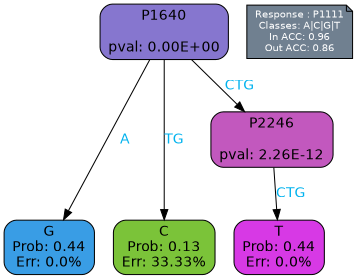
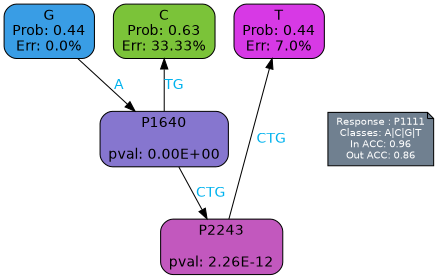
edge "P1640 pval: 0.00E+00" -> "G Prob: 0.44 Err: 0.0%": reversed
node "P2246 pval: 2.26E-12": label "P2246 pval: 2.26E-12" -> "P2243 pval: 2.26E-12"
node "C Prob: 0.13 Err: 33.33%": label "C Prob: 0.13 Err: 33.33%" -> "C Prob: 0.63 Err: 33.33%"
node "T Prob: 0.44 Err: 0.0%": label "T Prob: 0.44 Err: 0.0%" -> "T Prob: 0.44 Err: 7.0%"
